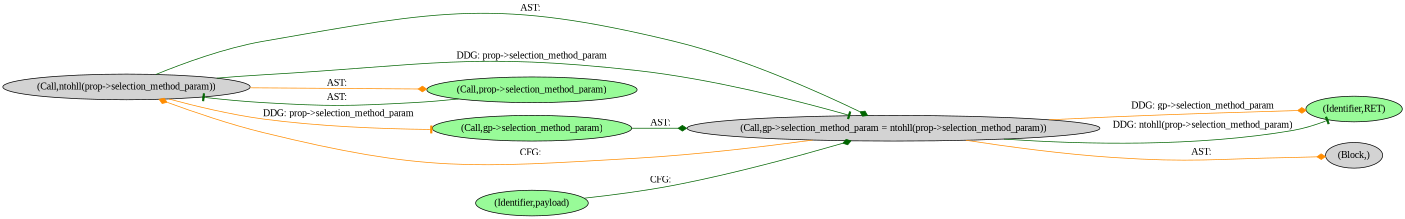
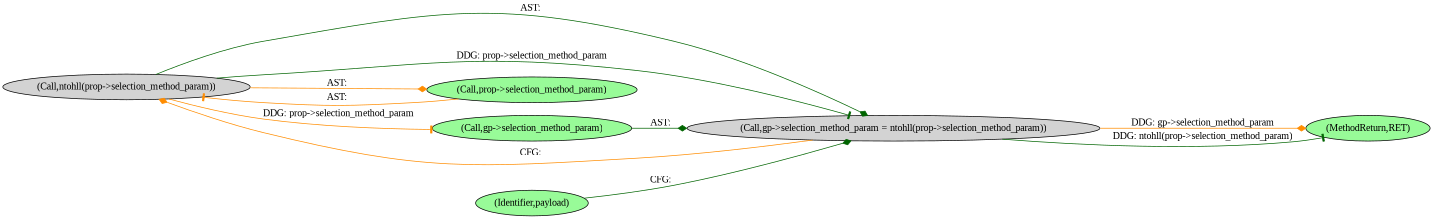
edge "(Call,prop->selection_method_param)" -> "(Call,ntohll(prop->selection_method_param))": color darkgreen -> darkorange
node "(Identifier,RET)": label "(Identifier,RET)" -> "(MethodReturn,RET)"
node "(Block,)": removed
